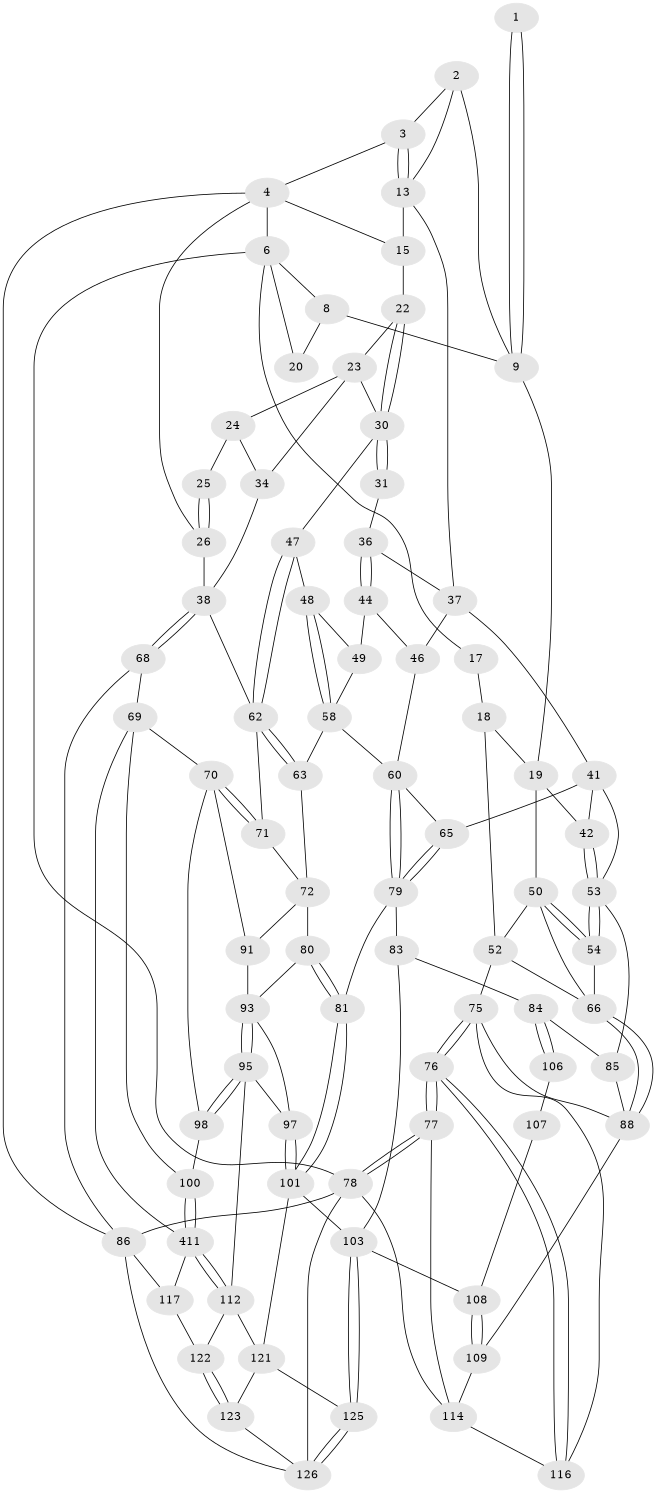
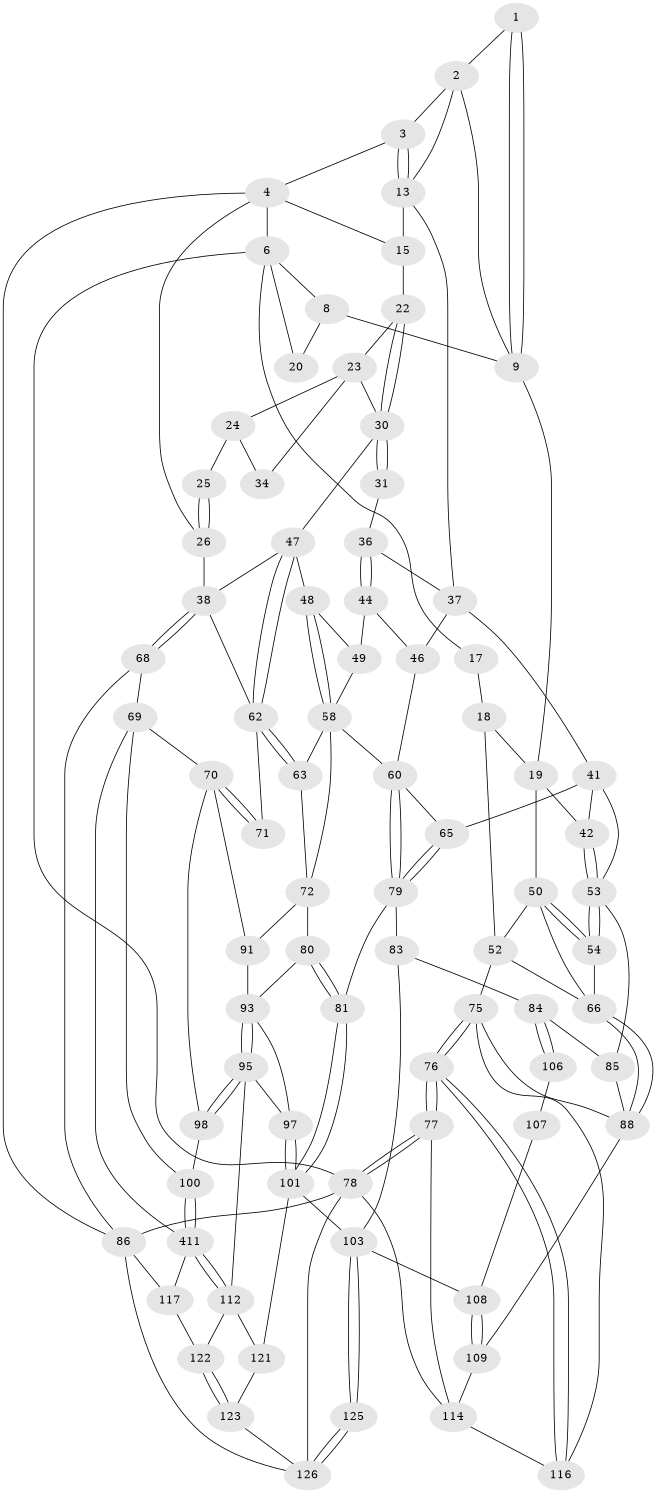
edge "1" -- "2": added
edge "34" -- "38": now "47" -- "38"
edge "71" -- "72": now "58" -- "72"
edge "121" -- "125": removed
